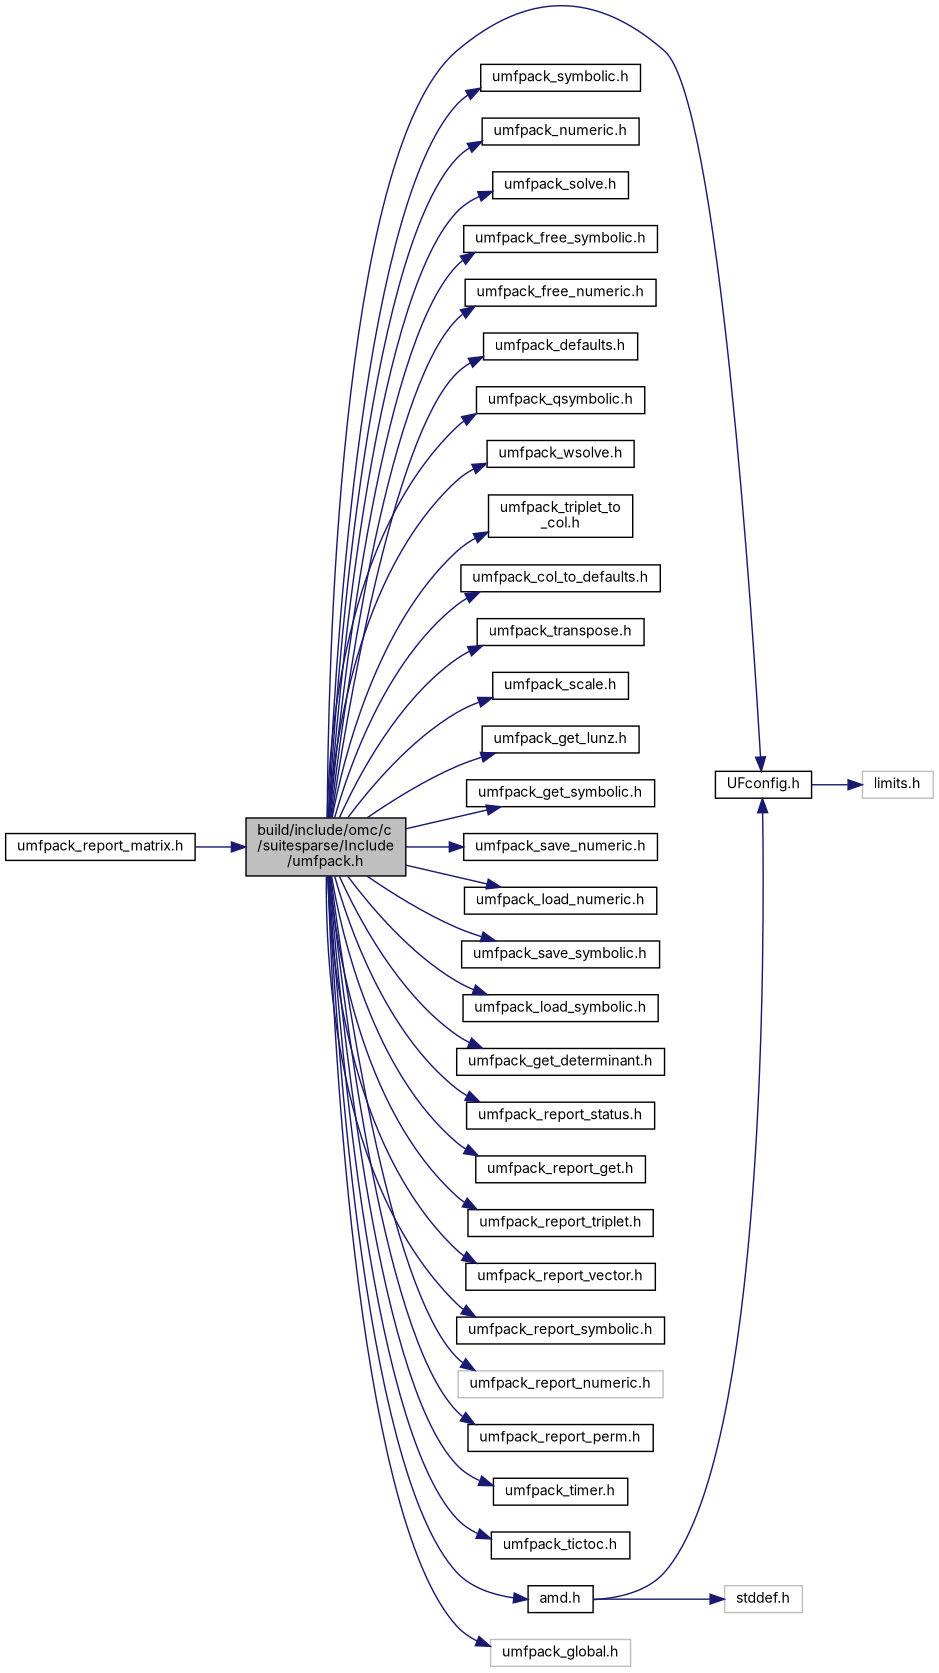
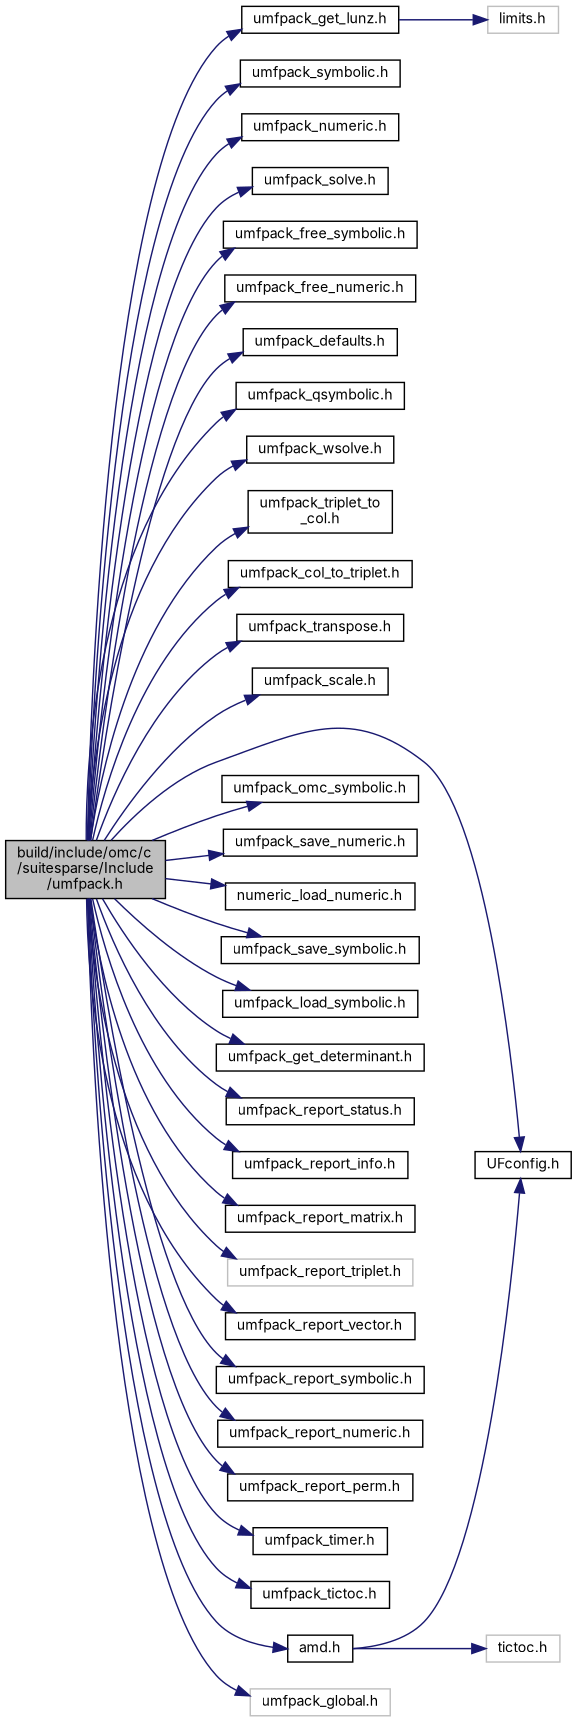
node "umfpack_col_to_defaults.h": label "umfpack_col_to_defaults.h" -> "umfpack_col_to_triplet.h"
edge "UFconfig.h" -> "limits.h": now "umfpack_get_lunz.h" -> "limits.h"
node "umfpack_get_symbolic.h": label "umfpack_get_symbolic.h" -> "umfpack_omc_symbolic.h"
edge "umfpack_report_matrix.h" -> "build/include/omc/c /suitesparse/Include /umfpack.h": reversed
node "umfpack_load_numeric.h": label "umfpack_load_numeric.h" -> "numeric_load_numeric.h"
node "umfpack_report_get.h": label "umfpack_report_get.h" -> "umfpack_report_info.h"
node "umfpack_report_triplet.h": color black -> grey75
node "umfpack_report_numeric.h": color grey75 -> black
node "stddef.h": label "stddef.h" -> "tictoc.h"
